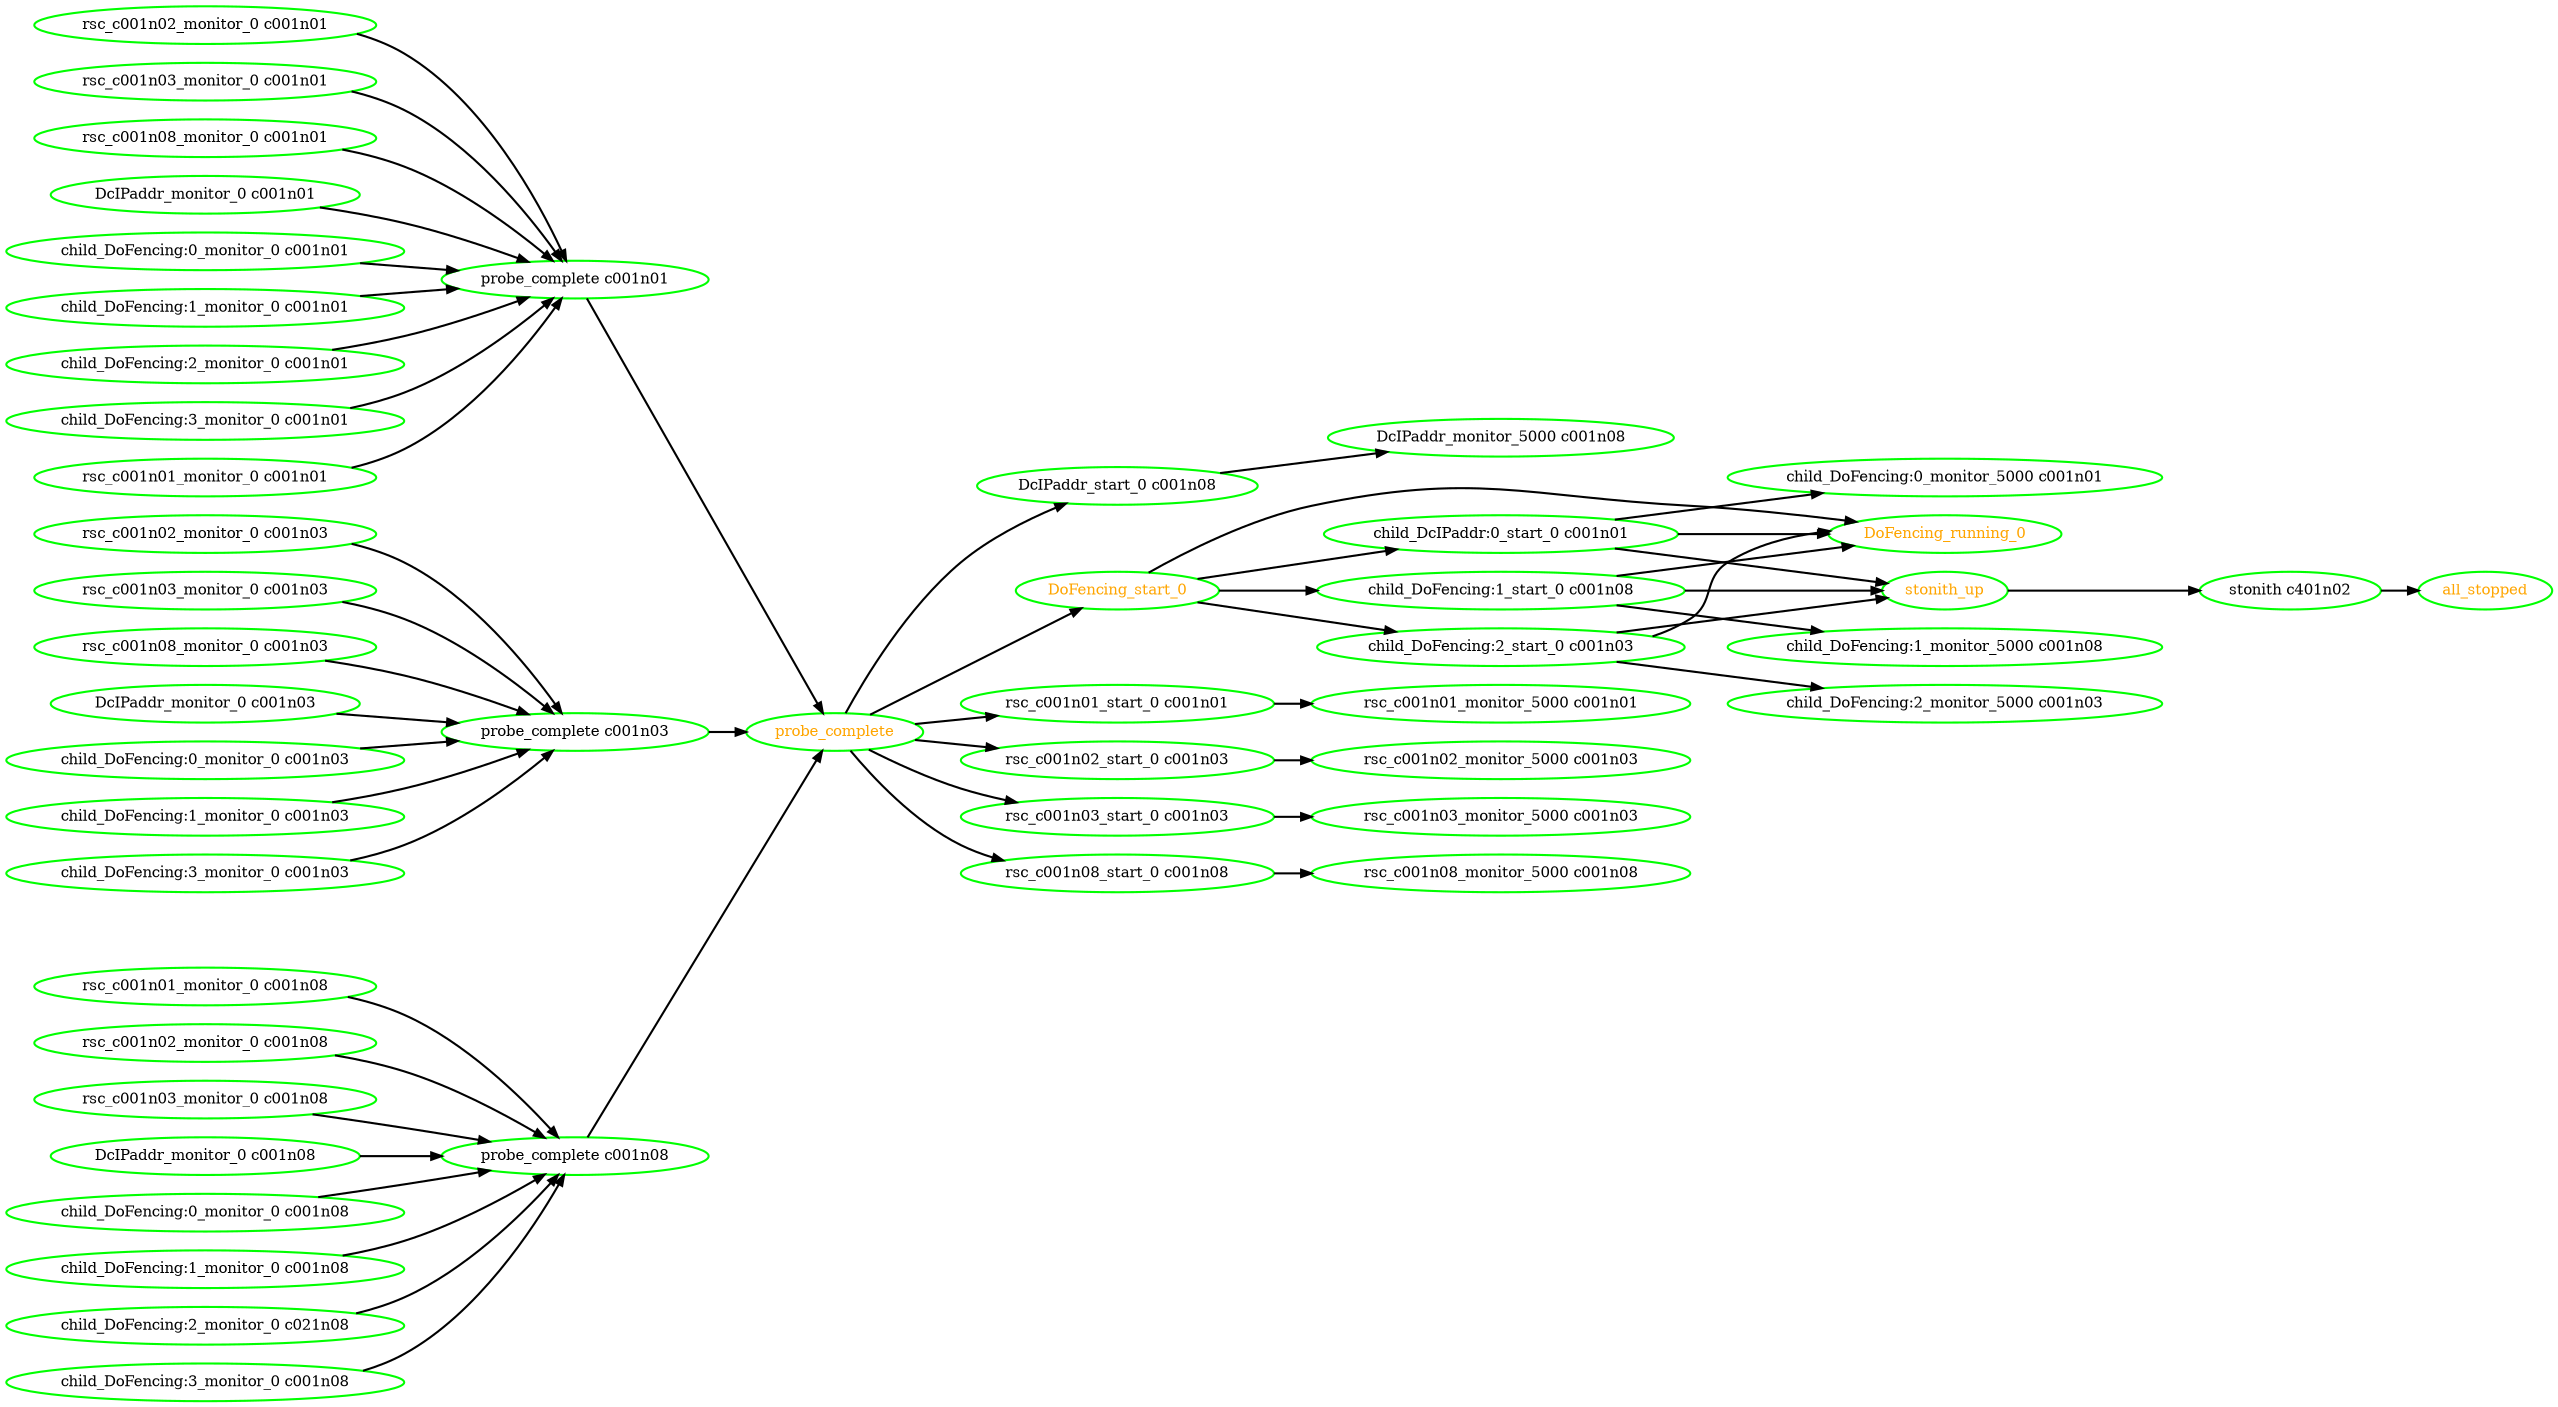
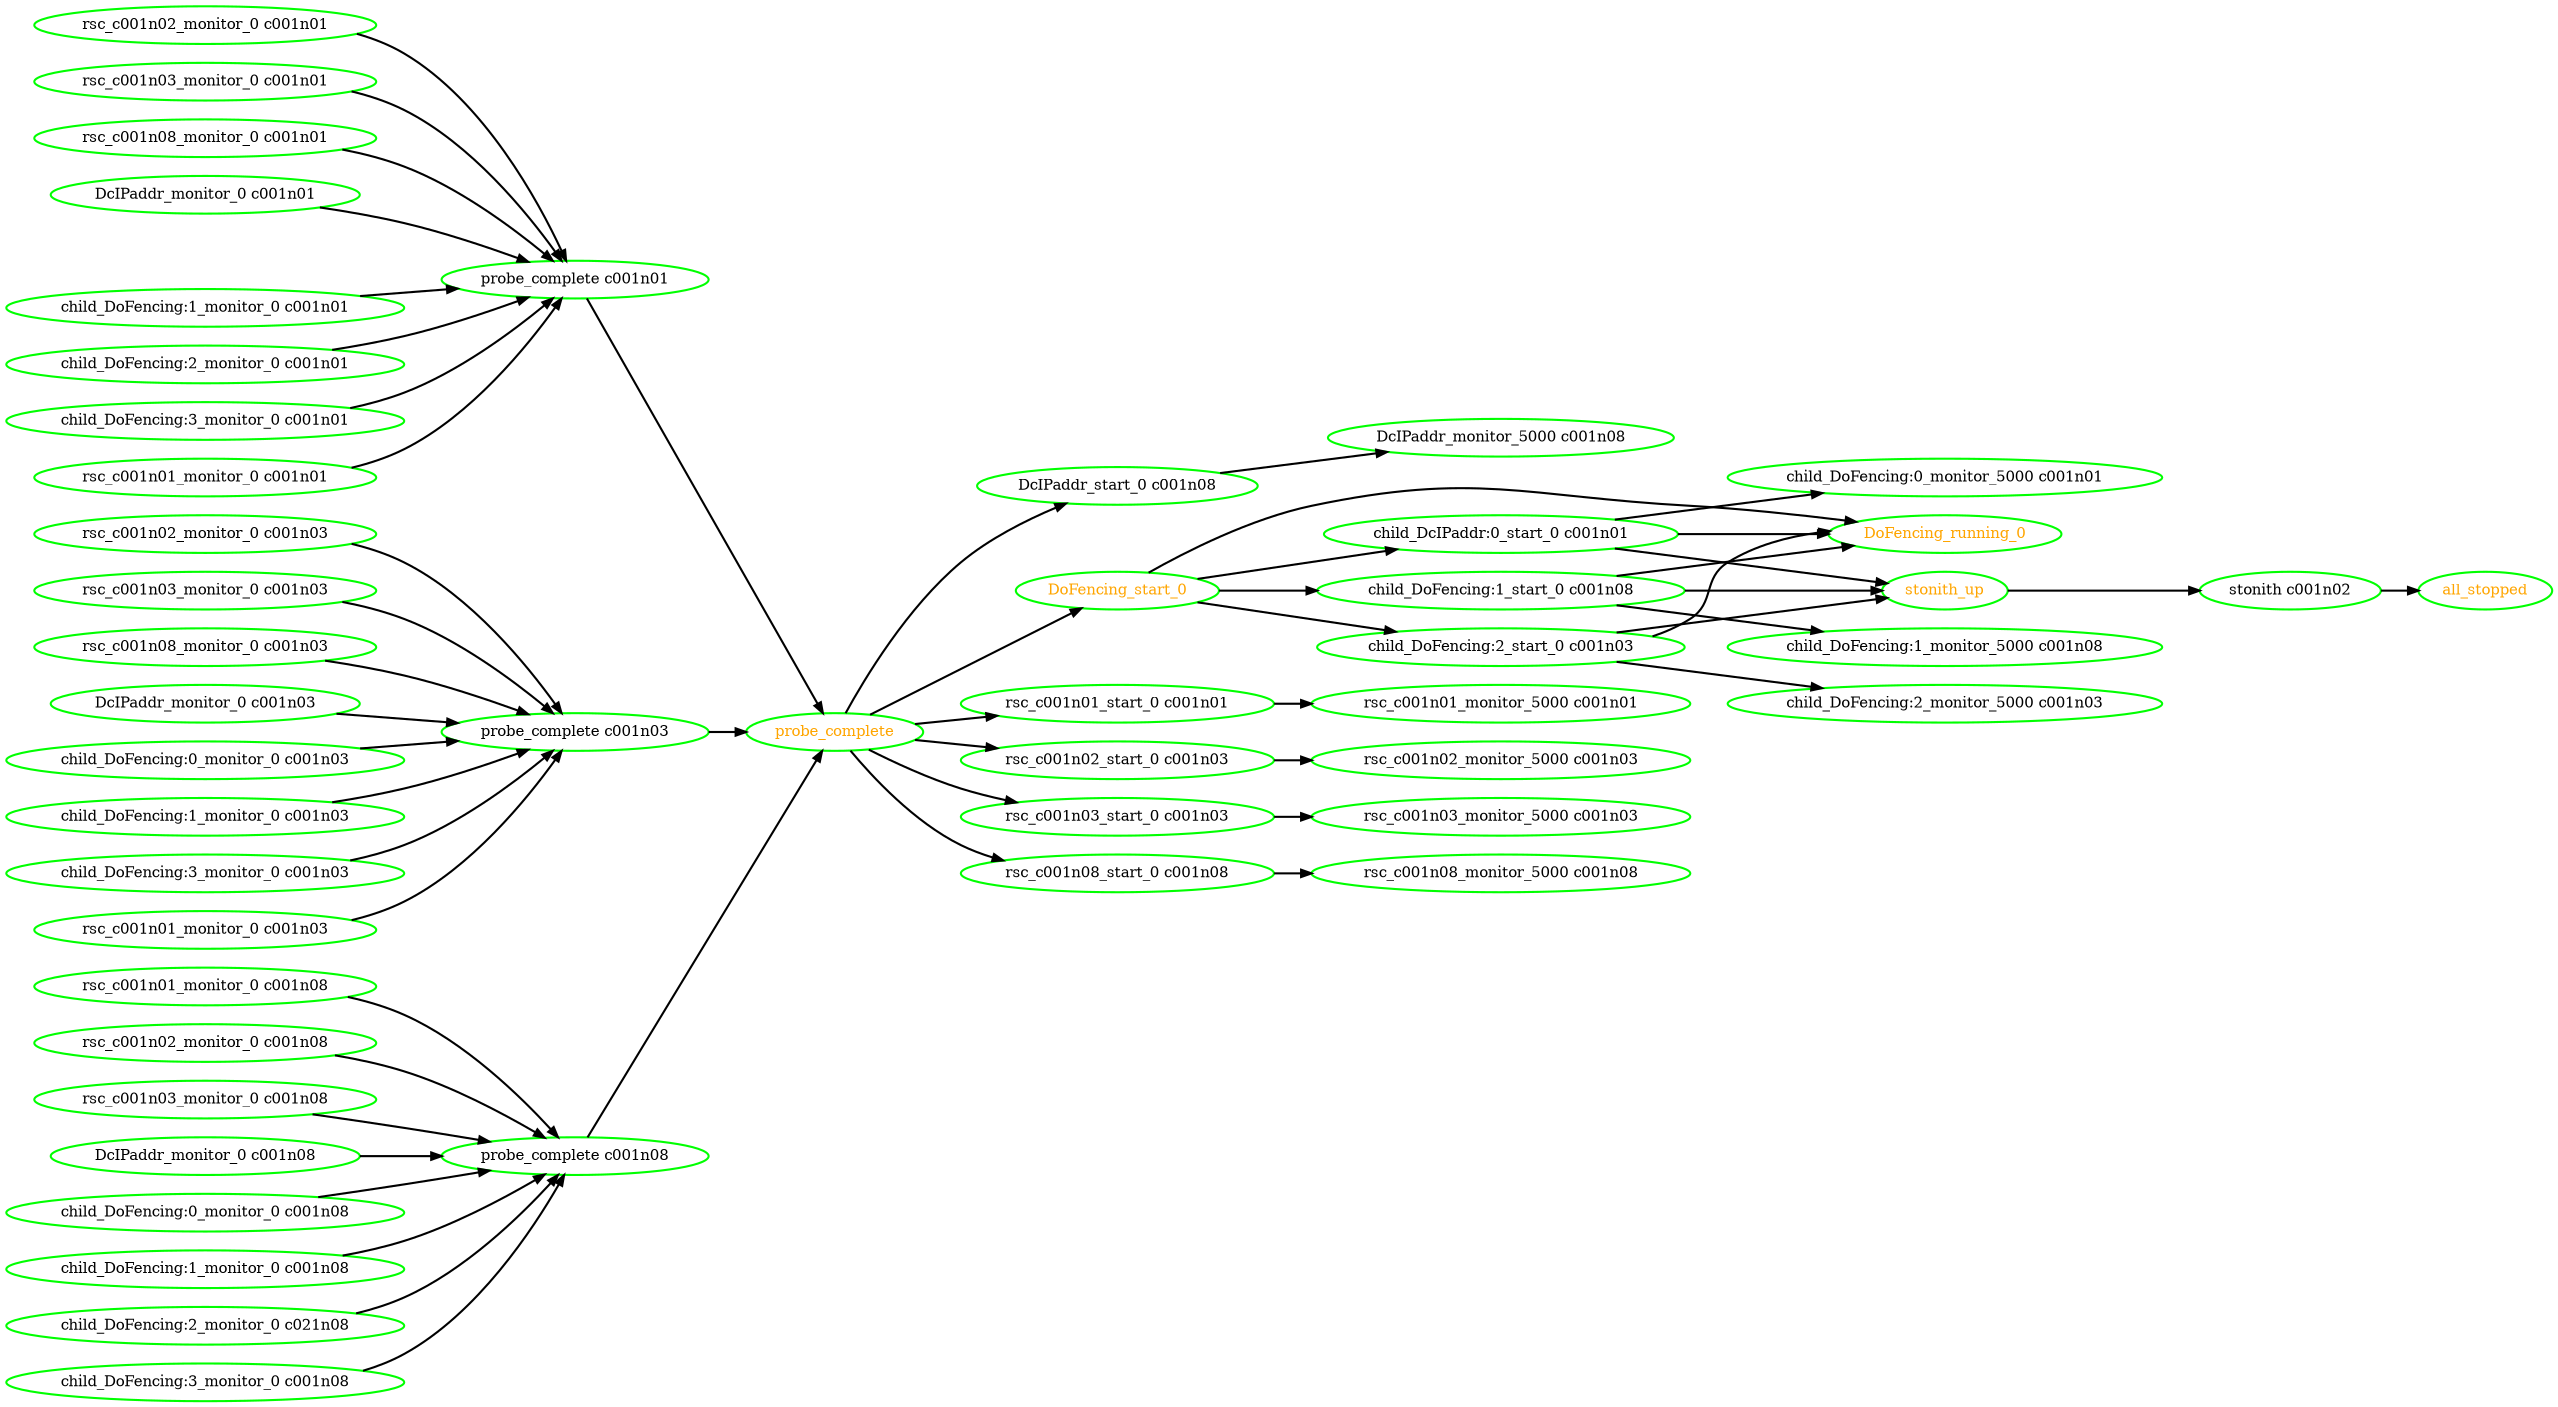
node "child_DoFencing:0_monitor_0 c001n01": removed
node "stonith c401n02": label "stonith c401n02" -> "stonith c001n02"
node "rsc_c001n01_monitor_0 c001n03": added
